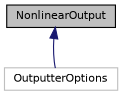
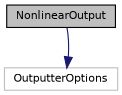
edge "OutputterOptions" -> "NonlinearOutput": reversed
